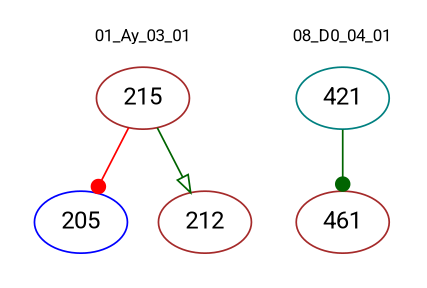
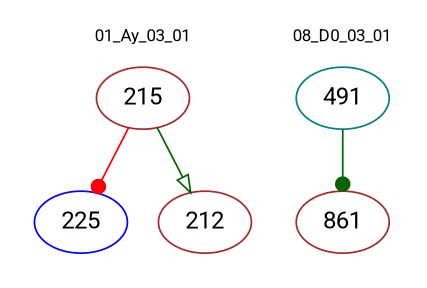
cluster "08_D0_04_01": label "08_D0_04_01" -> "08_D0_03_01"
node "421": label "421" -> "491"
node "205": label "205" -> "225"
node "461": label "461" -> "861"
